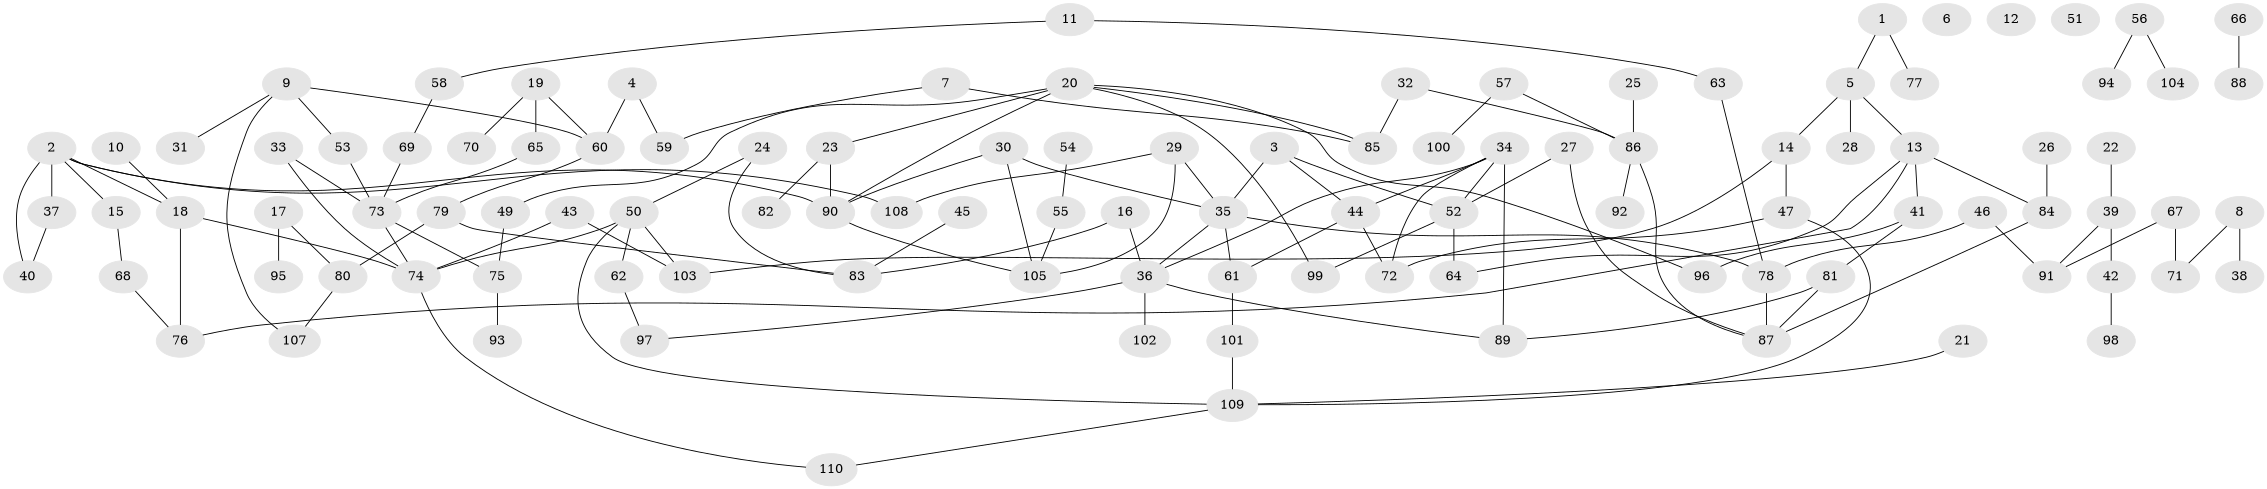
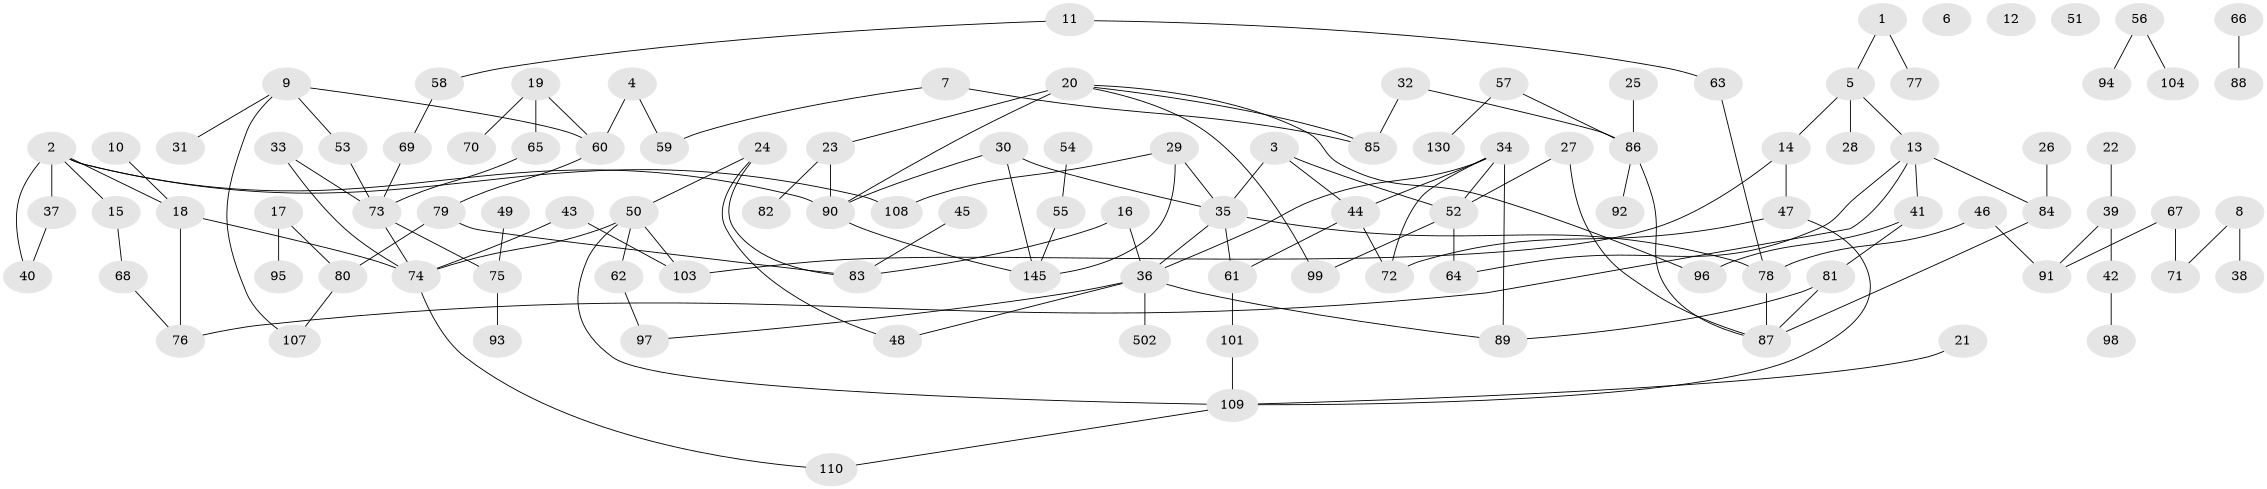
edge "20" -- "49": removed
node "100": label "100" -> "130"
node "105": label "105" -> "145"
node "48": added
node "102": label "102" -> "502"
